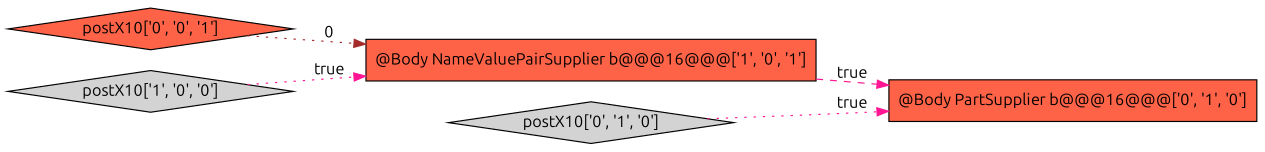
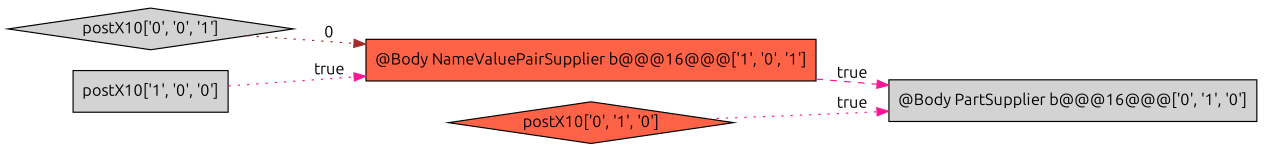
node "postX10['0', '0', '1']": fillcolor tomato -> lightgray
node "postX10['1', '0', '0']": shape diamond -> box
node "@Body PartSupplier b@@@16@@@['0', '1', '0']": fillcolor tomato -> lightgray
node "postX10['0', '1', '0']": fillcolor lightgray -> tomato
